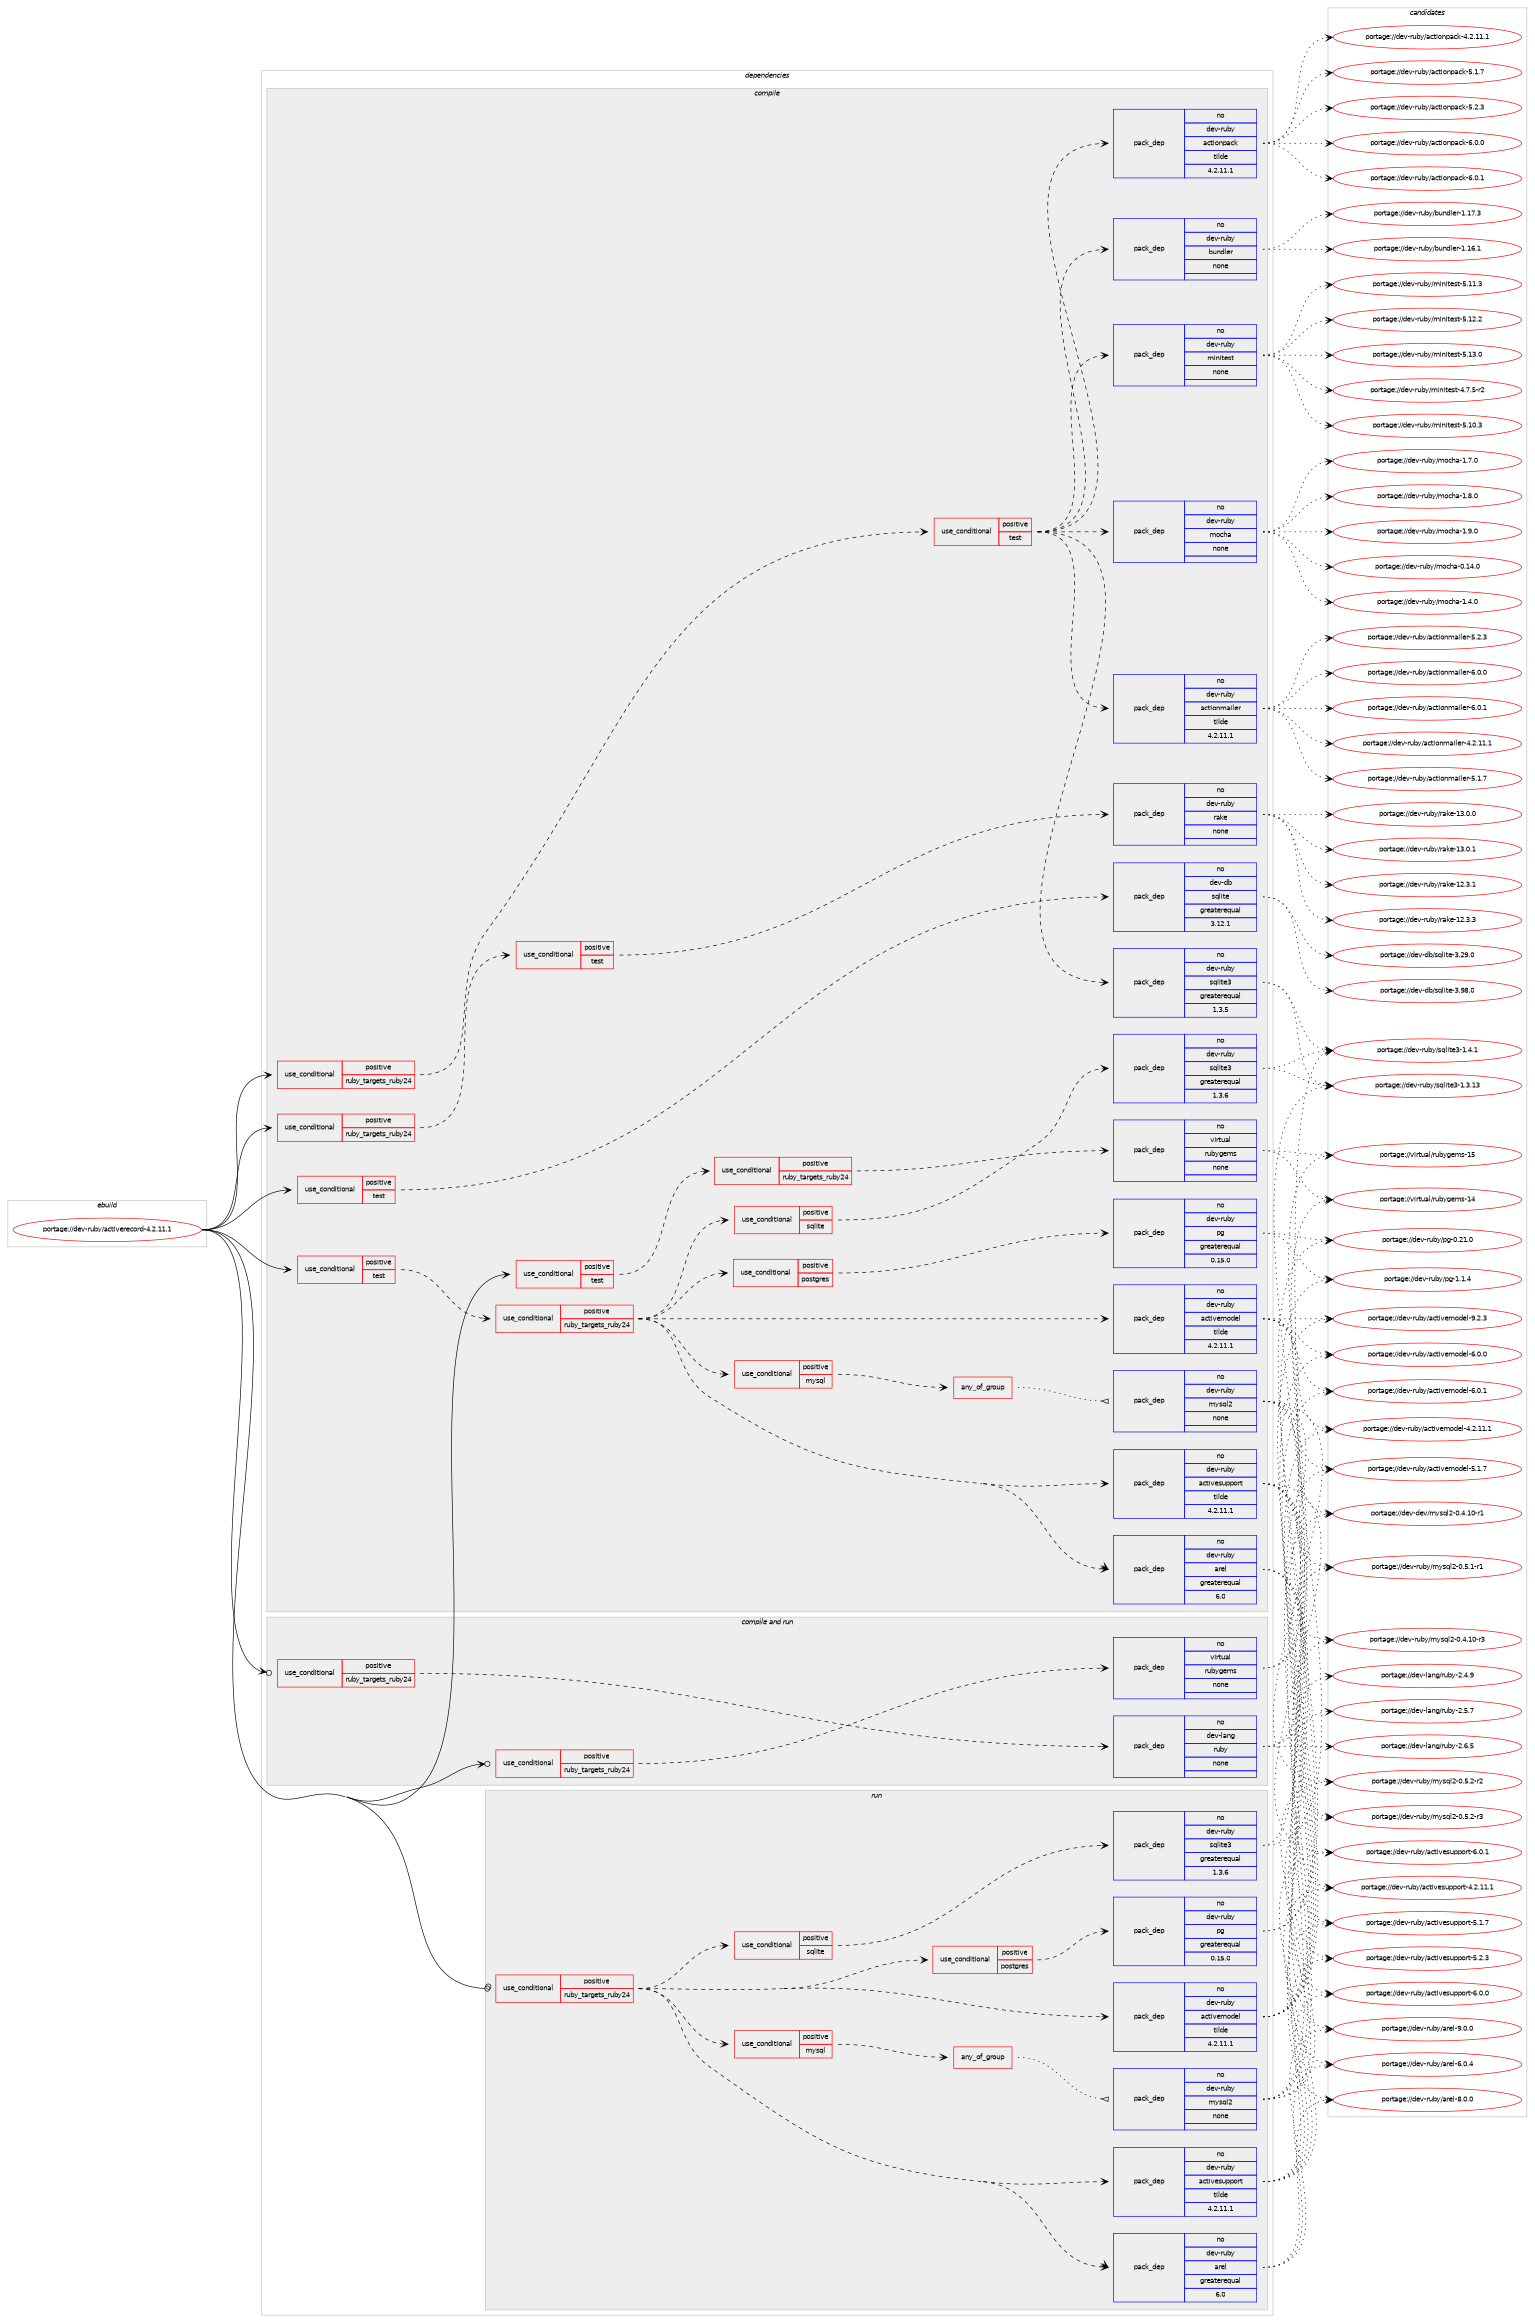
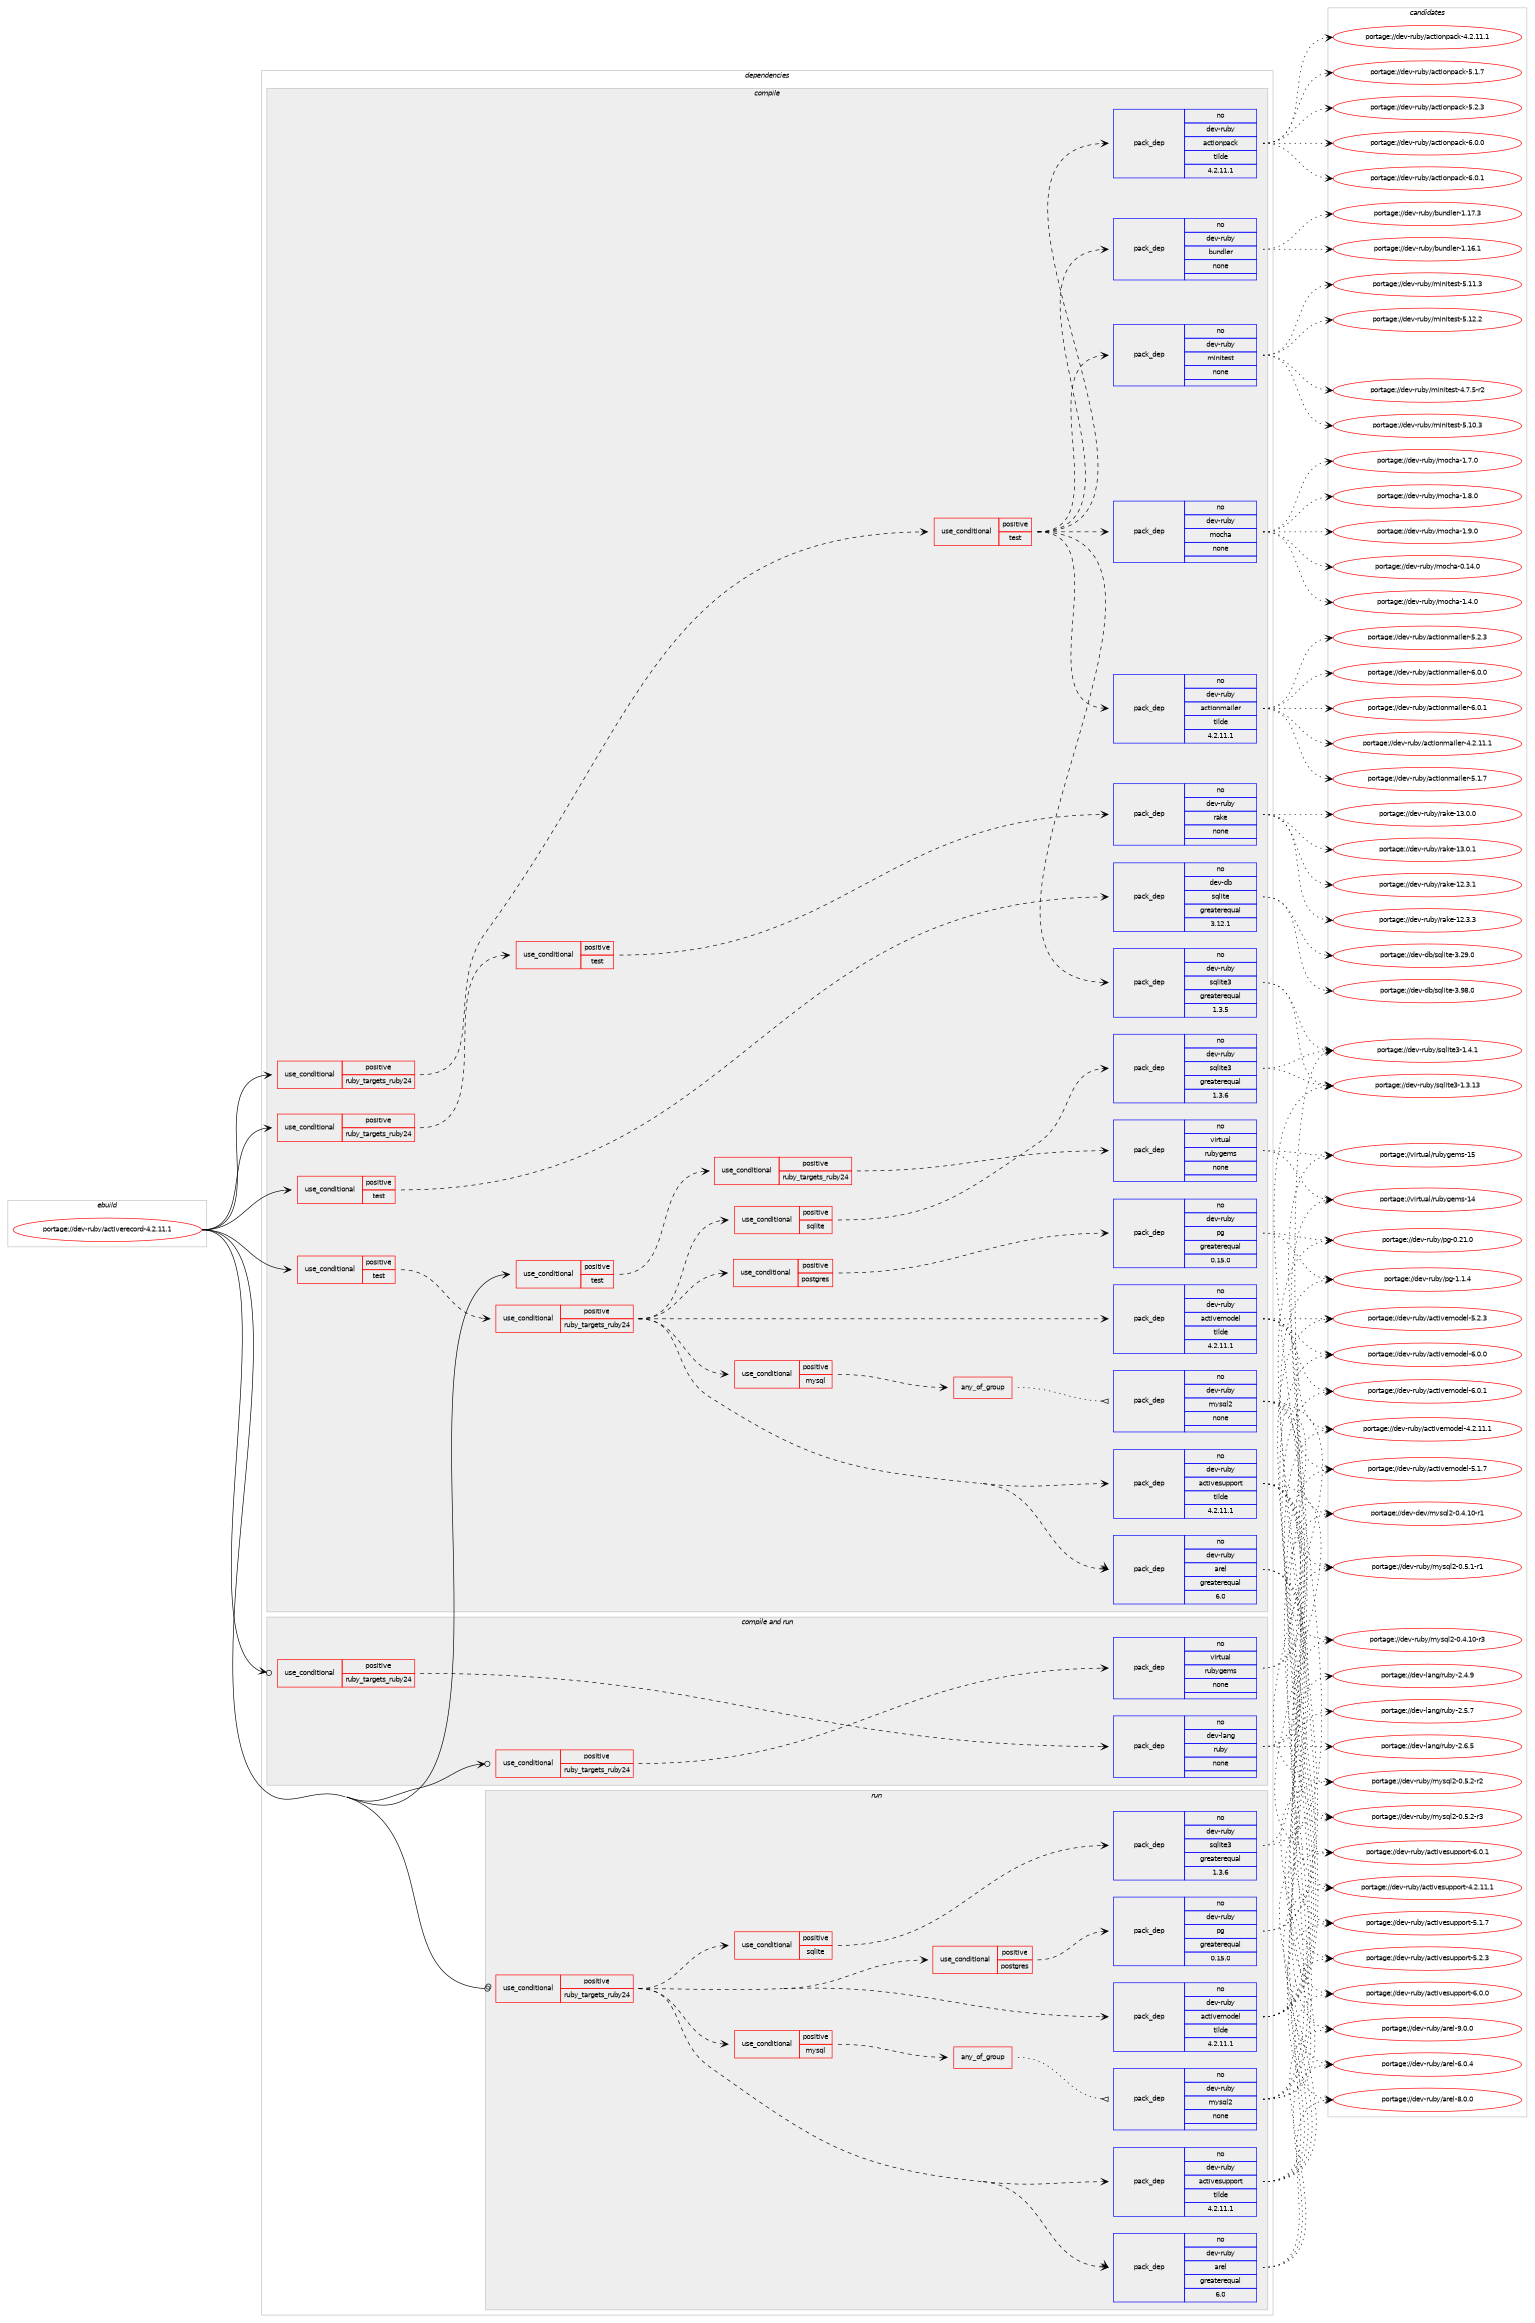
node "portage://dev-ruby/minitest-5.13.0": removed
node "portage://dev-ruby/activemodel-9.2.3": label "portage://dev-ruby/activemodel-9.2.3" -> "portage://dev-ruby/activemodel-5.2.3"
